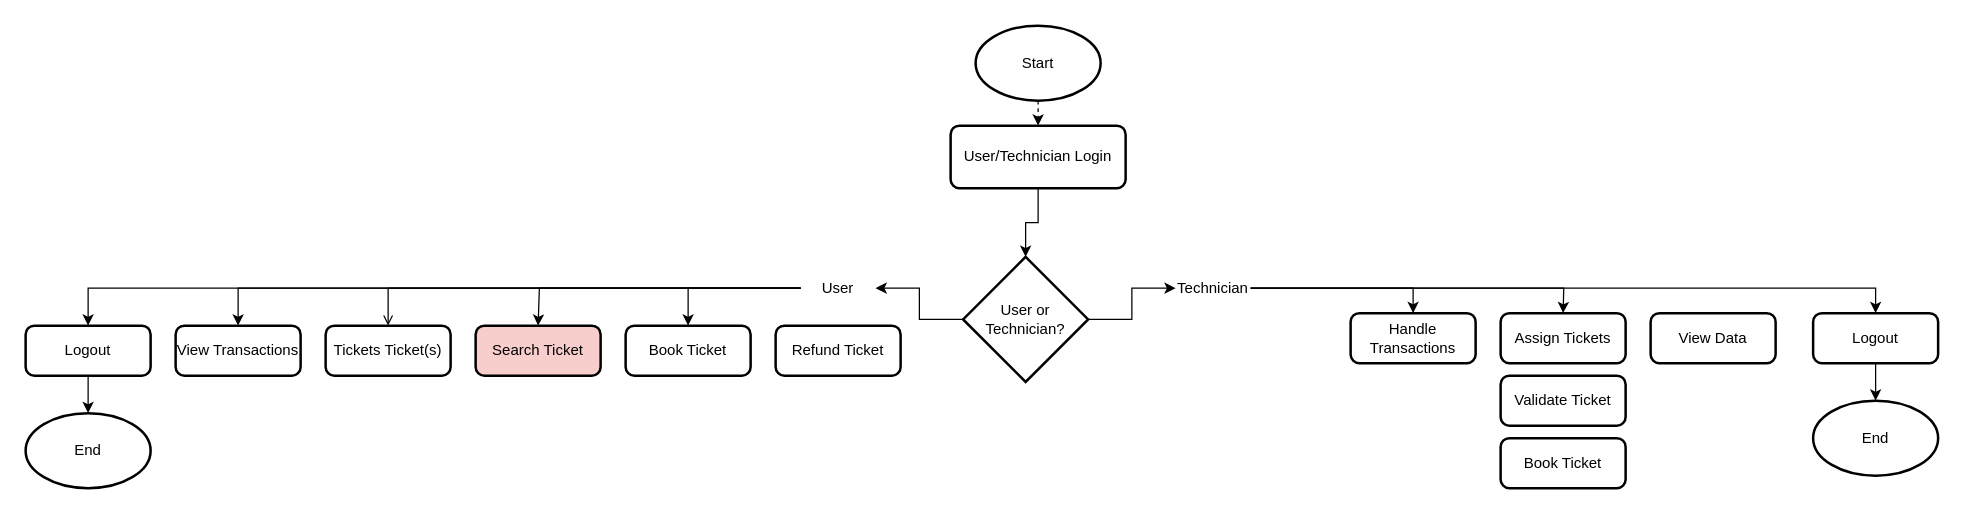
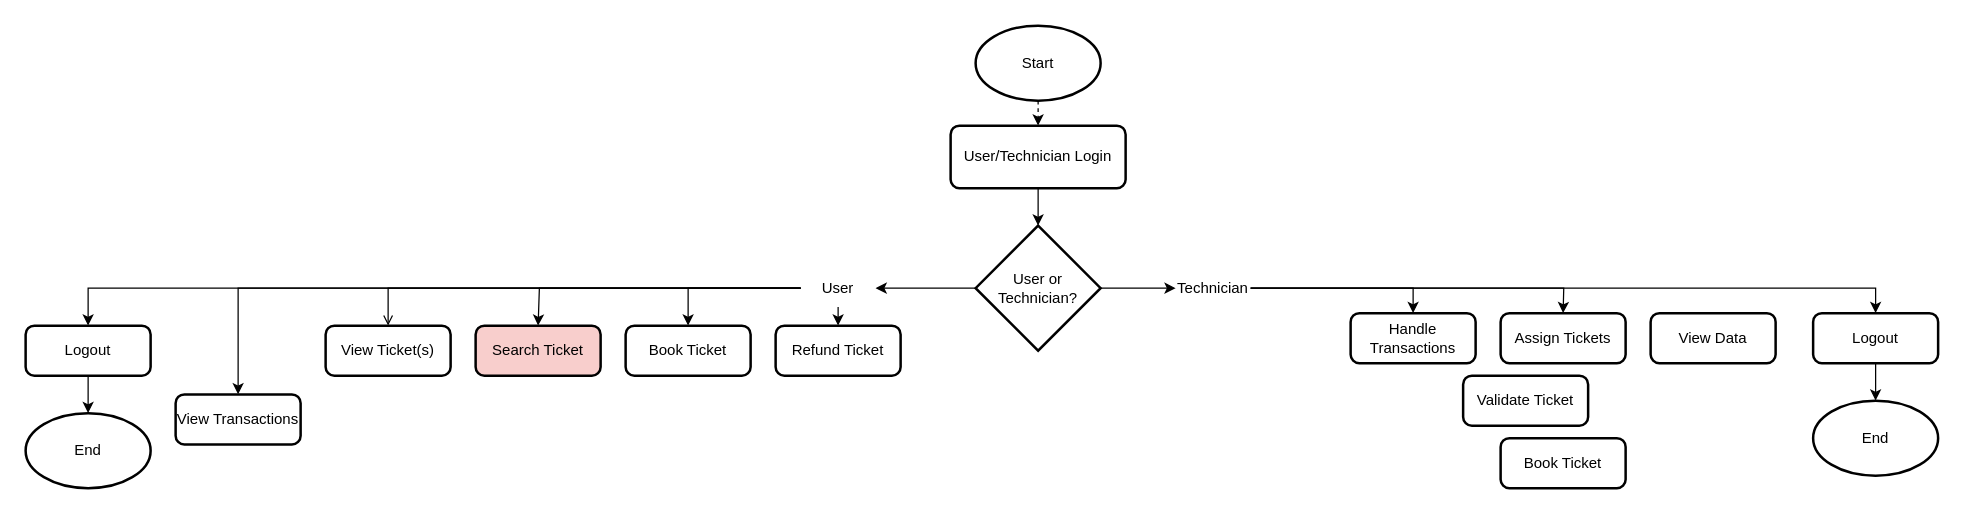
edge "User" -> "Refund Ticket": added
node "User or Technician?": moved (1026, 319) -> (1038, 288)
node "View Transactions": moved (238, 351) -> (238, 419)
node "Tickets Ticket(s)": label "Tickets Ticket(s)" -> "View Ticket(s)"
node "Validate Ticket": moved (1563, 401) -> (1526, 401)
